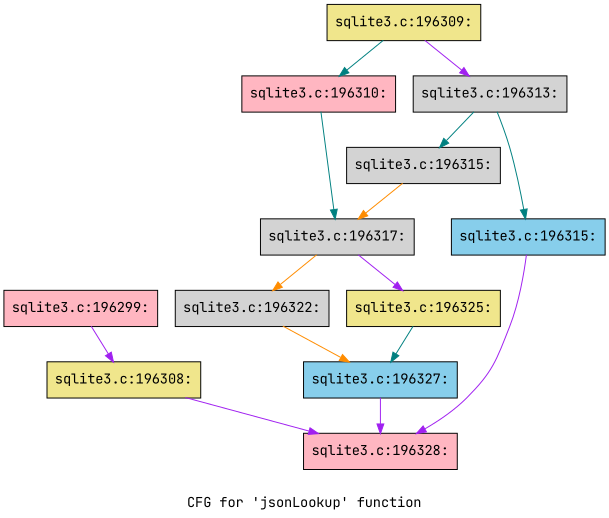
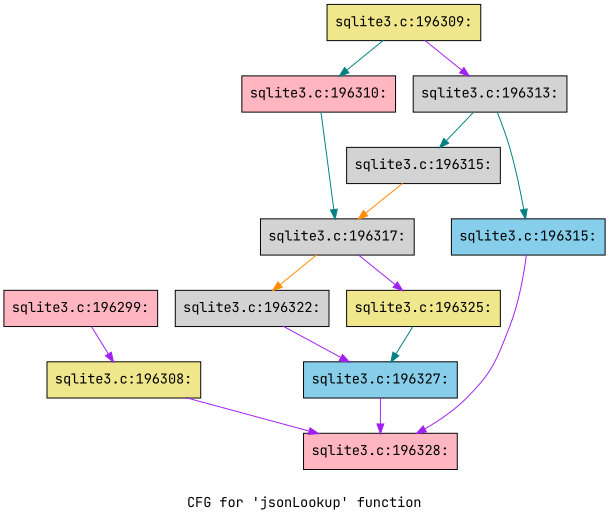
edge "sqlite3.c:196322:" -> "sqlite3.c:196327:": color darkorange -> purple
